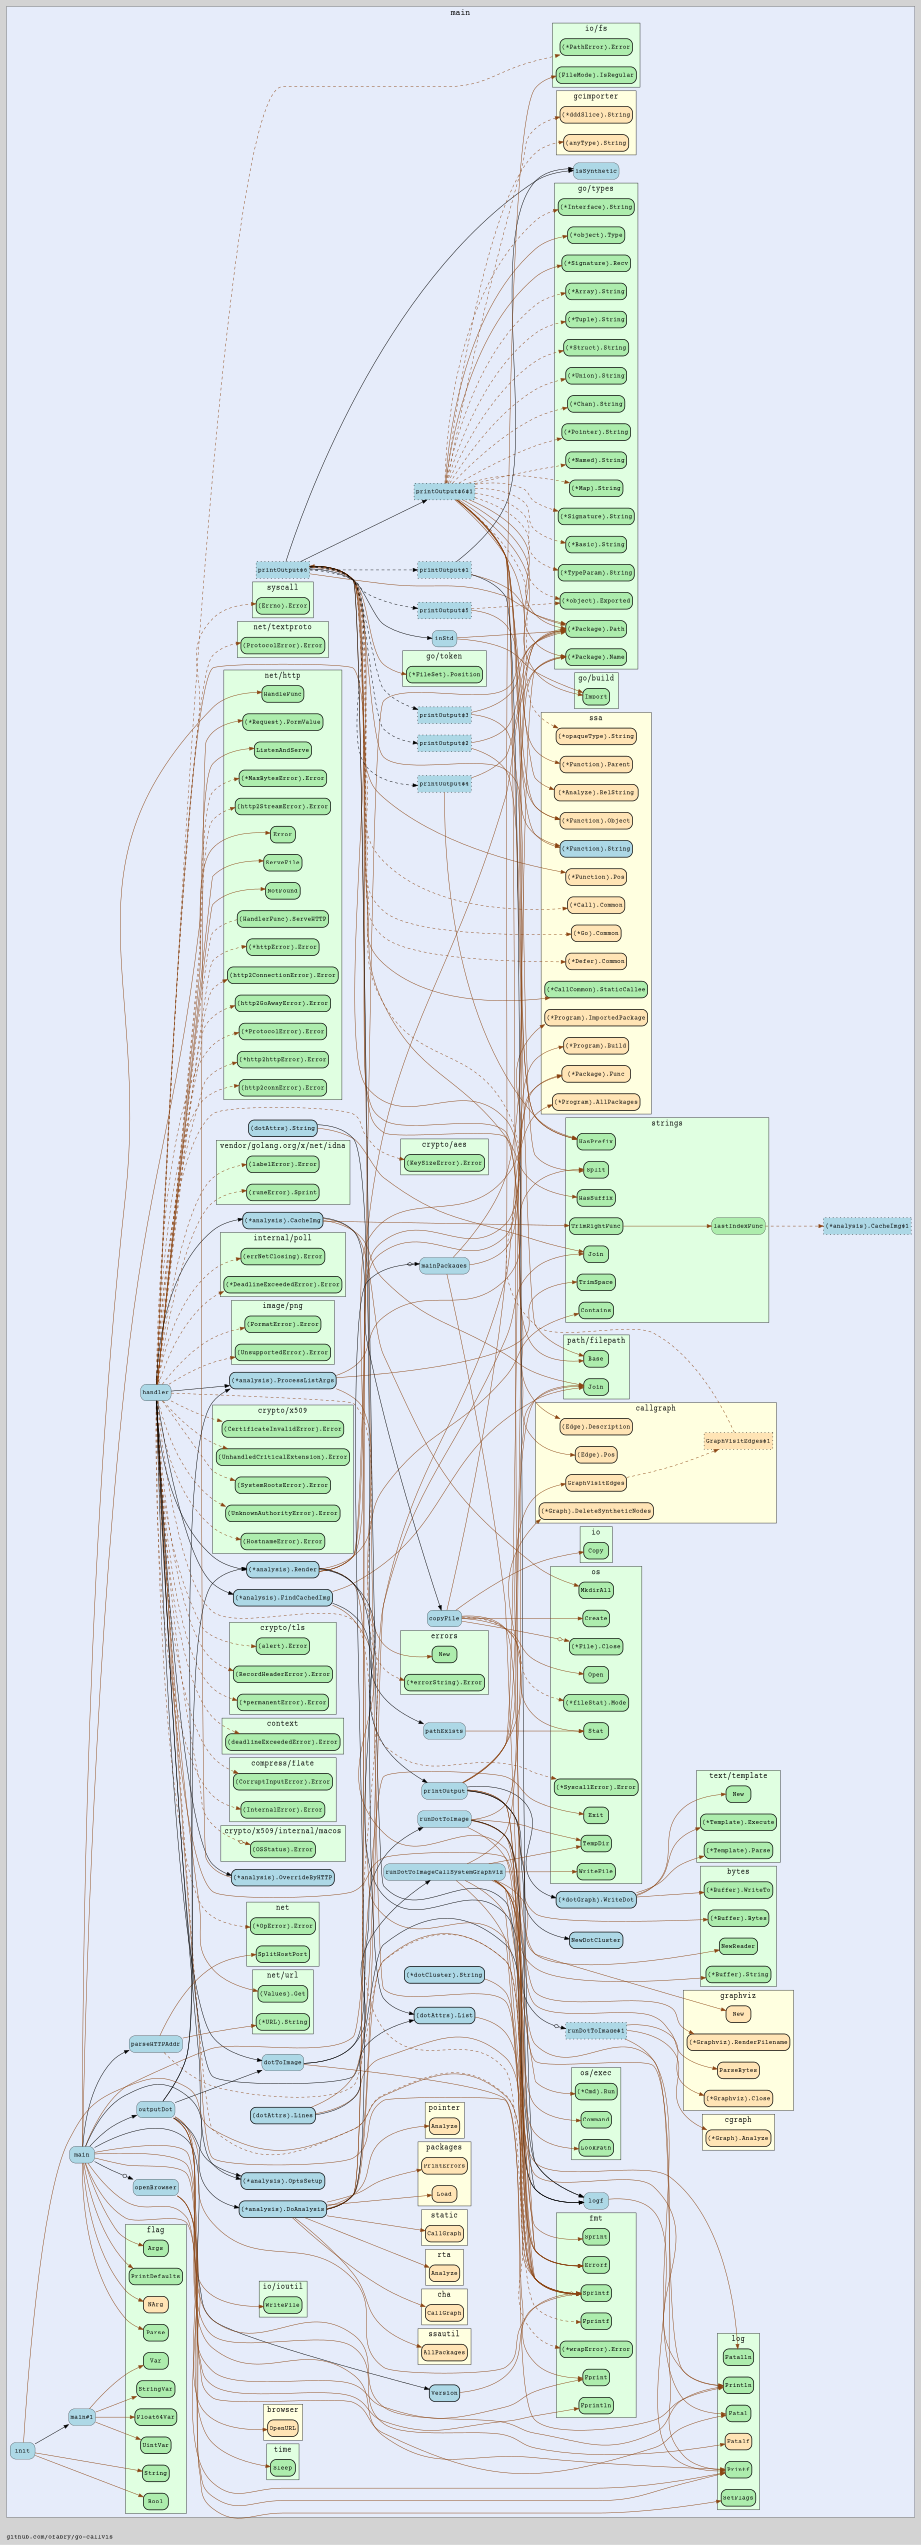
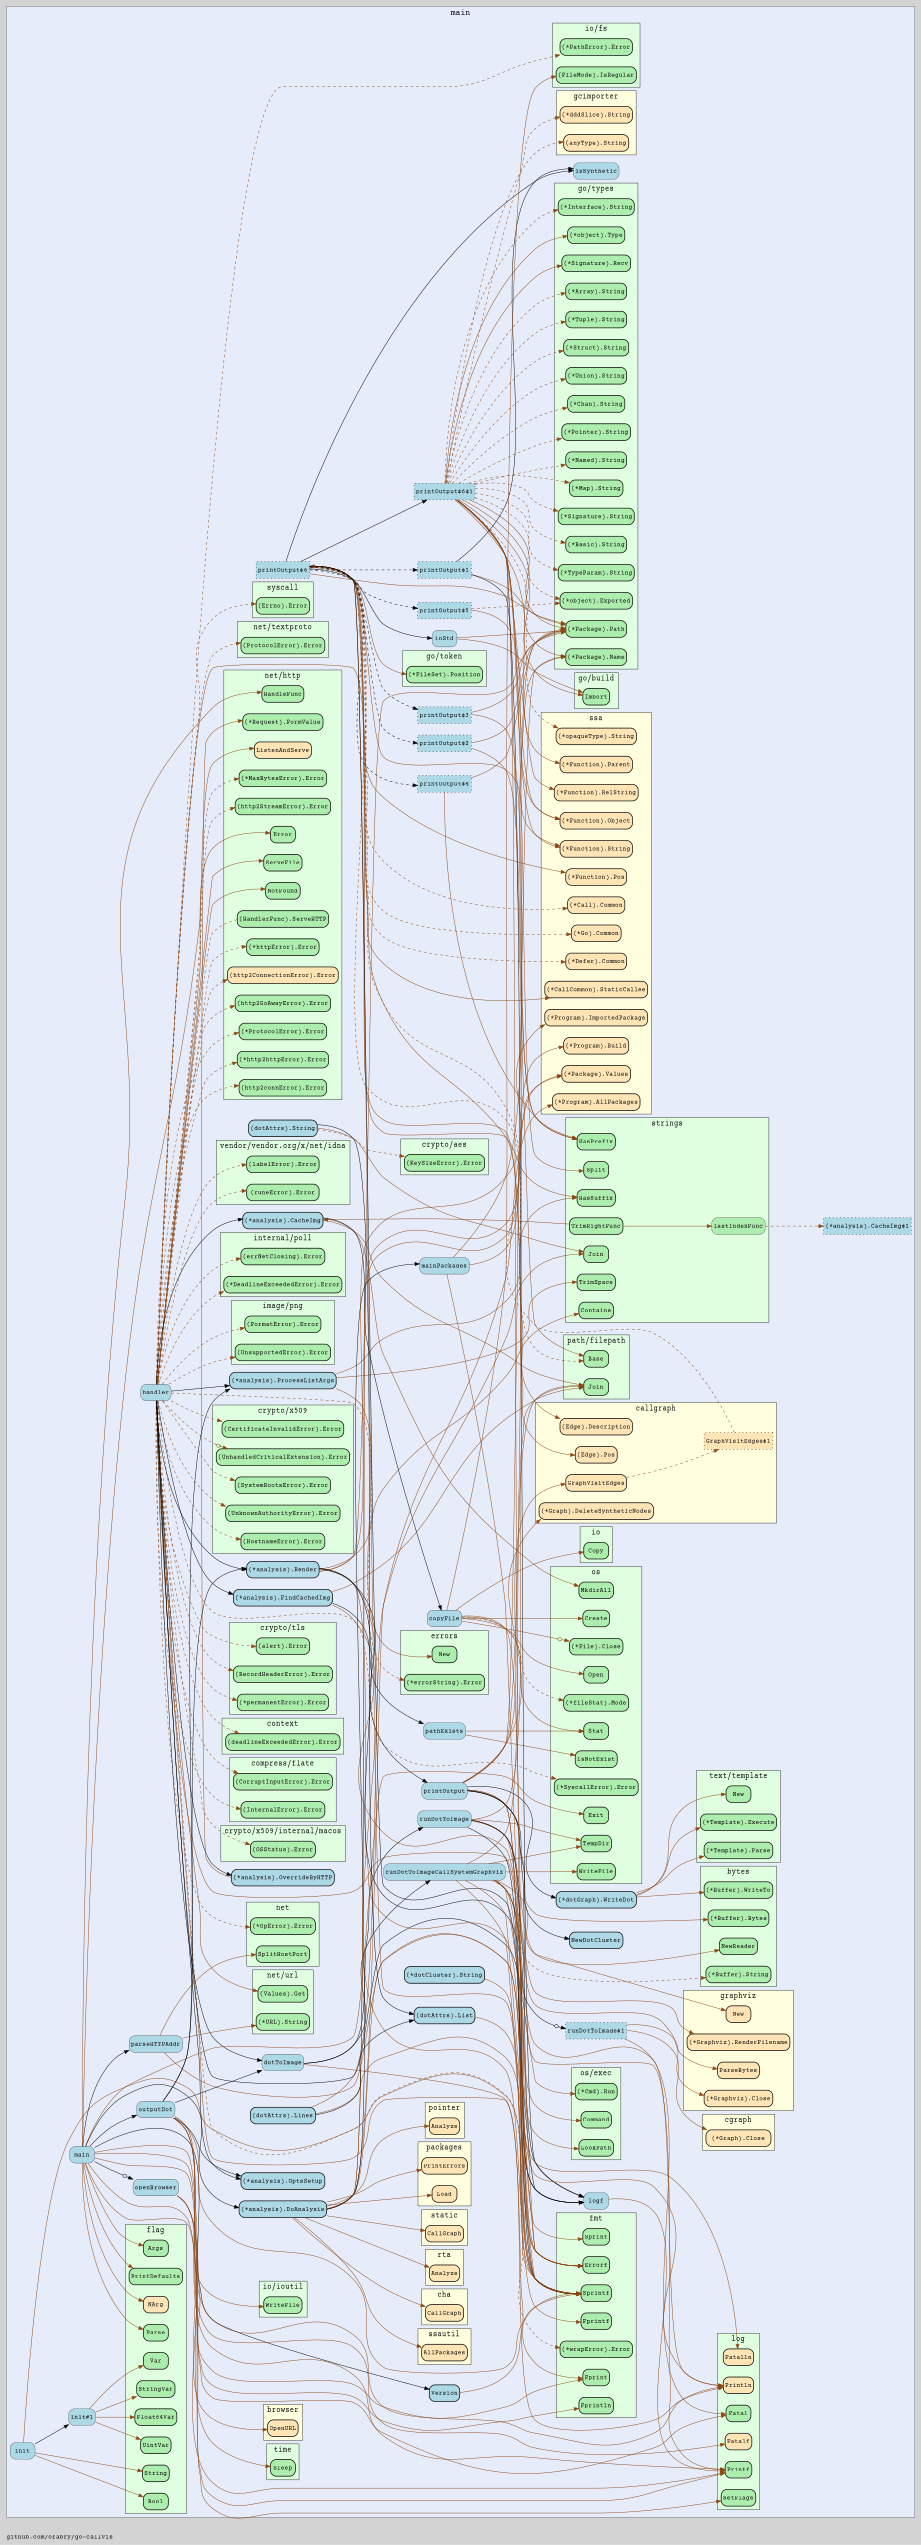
node "ListenAndServe": fillcolor #adedad -> moccasin
node "(*Analyze).RelString": label "(*Analyze).RelString" -> "(*Function).RelString"
node "(*Function).String": fillcolor lightblue -> moccasin
node "(http2ConnectionError).Error": fillcolor #adedad -> moccasin
node "(*CallCommon).StaticCallee": fillcolor #adedad -> moccasin
edge "printOutput$6" -> "Base": style solid -> dashed
node "(*Package).Func": label "(*Package).Func" -> "(*Package).Values"
edge "(*analysis).Render" -> "(*Package).Name": removed
edge "handler" -> "(KeySizeError).Error": now "(dotAttrs).String" -> "(KeySizeError).Error"
cluster "vendor/golang.org/x/net/idna": label "vendor/golang.org/x/net/idna" -> "vendor/vendor.org/x/net/idna"
node "(runeError).Sprint": label "(runeError).Sprint" -> "(runeError).Error"
edge "(*analysis).CacheImg" -> "TrimRightFunc": reversed
edge "(*analysis).ProcessListArgs" -> "Split": now "(*analysis).ProcessListArgs" -> "HasSuffix"
edge "handler" -> "(UnhandledCriticalExtension).Error": arrowhead normal -> normalnoneodiamond
edge "handler" -> "(OSStatus).Error": arrowhead normalnoneodiamond -> normal
edge "(*analysis).DoAnalysis" -> "mainPackages": arrowhead normalnoneodiamond -> normal
node "IsNotExist": added
edge "runDotToImageCallSystemGraphviz" -> "(*Buffer).String": style solid -> dashed
edge "(*analysis).Render" -> "Fprintf": style dashed -> solid
edge "runDotToImage" -> "Sprintf": color saddlebrown -> black
edge "parseHTTPAddr" -> "Sprintf": style dashed -> solid
node "(*Graph).Analyze": label "(*Graph).Analyze" -> "(*Graph).Close"
edge "(dotAttrs).List" -> "Sprintf": arrowhead normalnoneodiamond -> normal
node "Fatalln": fillcolor #adedad -> moccasin
node "Println": fillcolor #adedad -> moccasin
node "main#1": label "main#1" -> "init#1"
